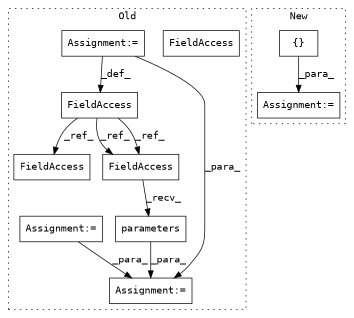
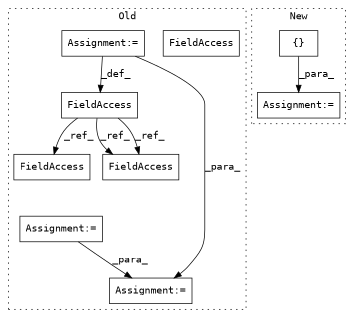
node "parameters": removed
